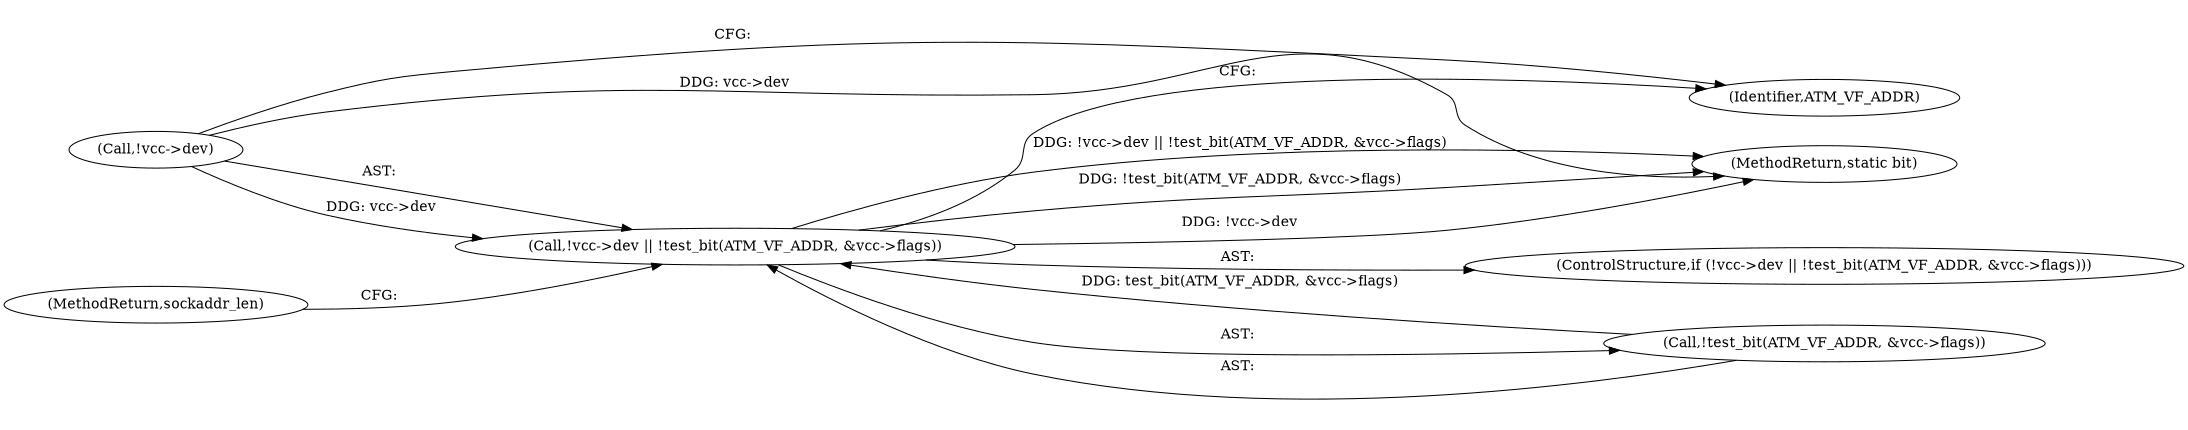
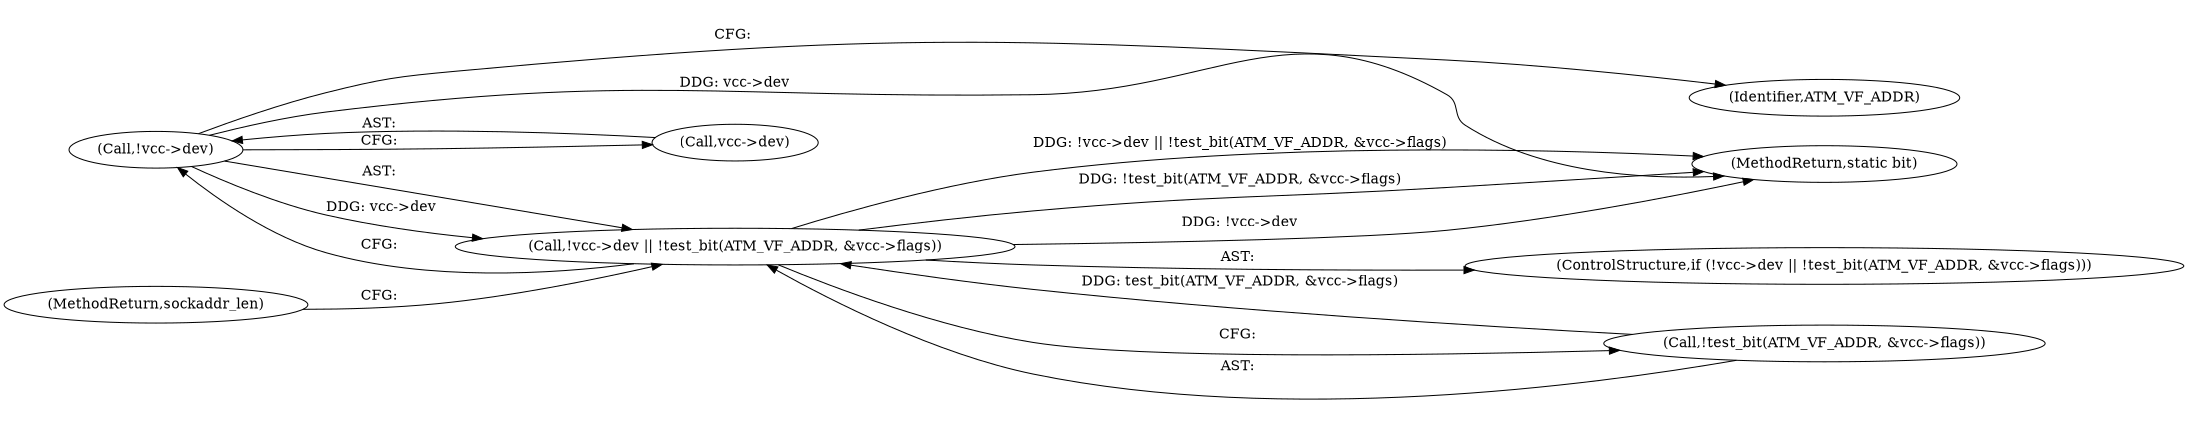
edge "(Call,!vcc->dev || !test_bit(ATM_VF_ADDR, &vcc->flags))" -> "(Identifier,ATM_VF_ADDR)": now "(Call,!vcc->dev || !test_bit(ATM_VF_ADDR, &vcc->flags))" -> "(Call,!vcc->dev)"
node "(Call,vcc->dev)": added
edge "(Call,!vcc->dev || !test_bit(ATM_VF_ADDR, &vcc->flags))" -> "(Call,!test_bit(ATM_VF_ADDR, &vcc->flags))": label "AST: " -> "CFG: "
